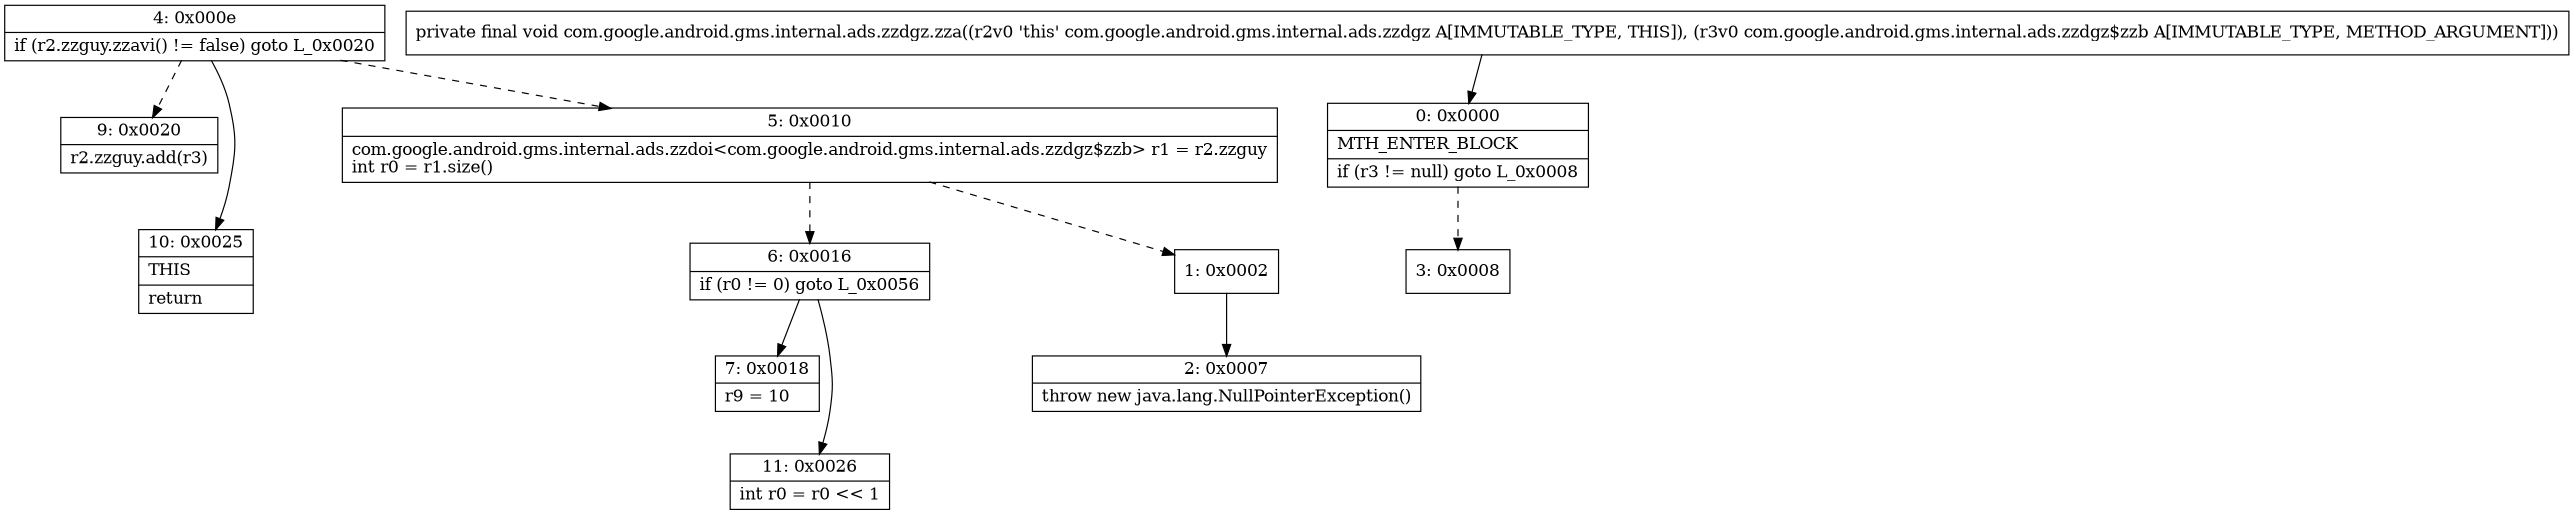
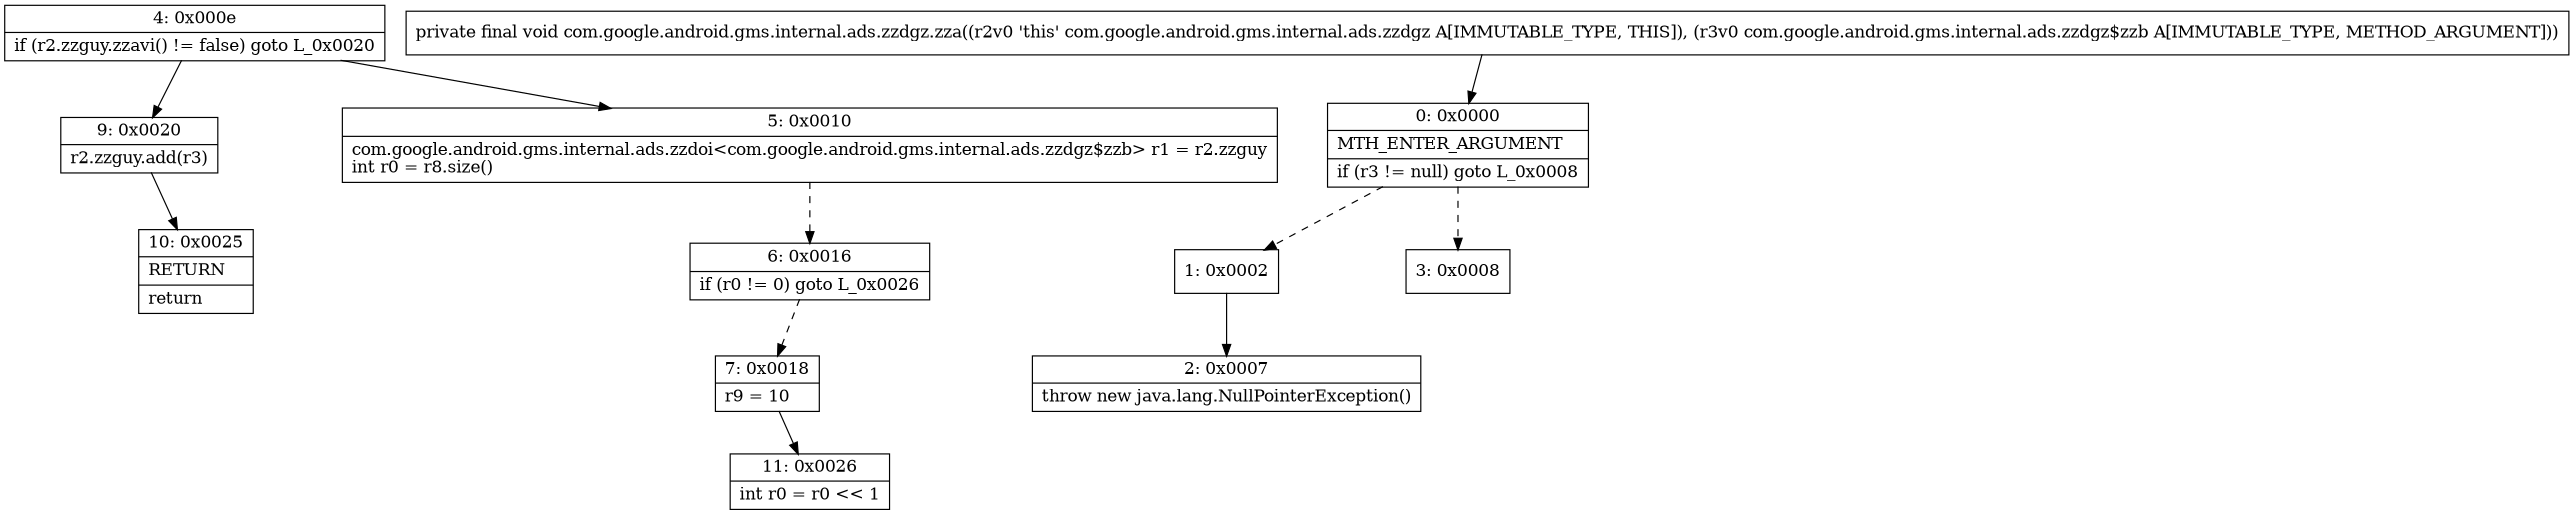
edge "4: 0x000e" -> "5: 0x0010": style dashed -> solid
edge "4: 0x000e" -> "9: 0x0020": style dashed -> solid
edge "4: 0x000e" -> "10: 0x0025": now "9: 0x0020" -> "10: 0x0025"
node "0: 0x0000": text "MTH_ENTER_BLOCK" -> "MTH_ENTER_ARGUMENT"
node "5: 0x0010": text "int r0 = r1.size()" -> "int r0 = r8.size()"
edge "5: 0x0010" -> "1: 0x0002": now "0: 0x0000" -> "1: 0x0002"
node "10: 0x0025": text "THIS" -> "RETURN"
node "6: 0x0016": text "if (r0 != 0) goto L_0x0056" -> "if (r0 != 0) goto L_0x0026"
edge "6: 0x0016" -> "7: 0x0018": style solid -> dashed
edge "6: 0x0016" -> "11: 0x0026": now "7: 0x0018" -> "11: 0x0026"
